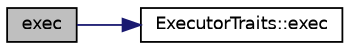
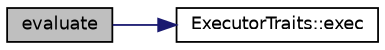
node "exec": label "exec" -> "evaluate"
